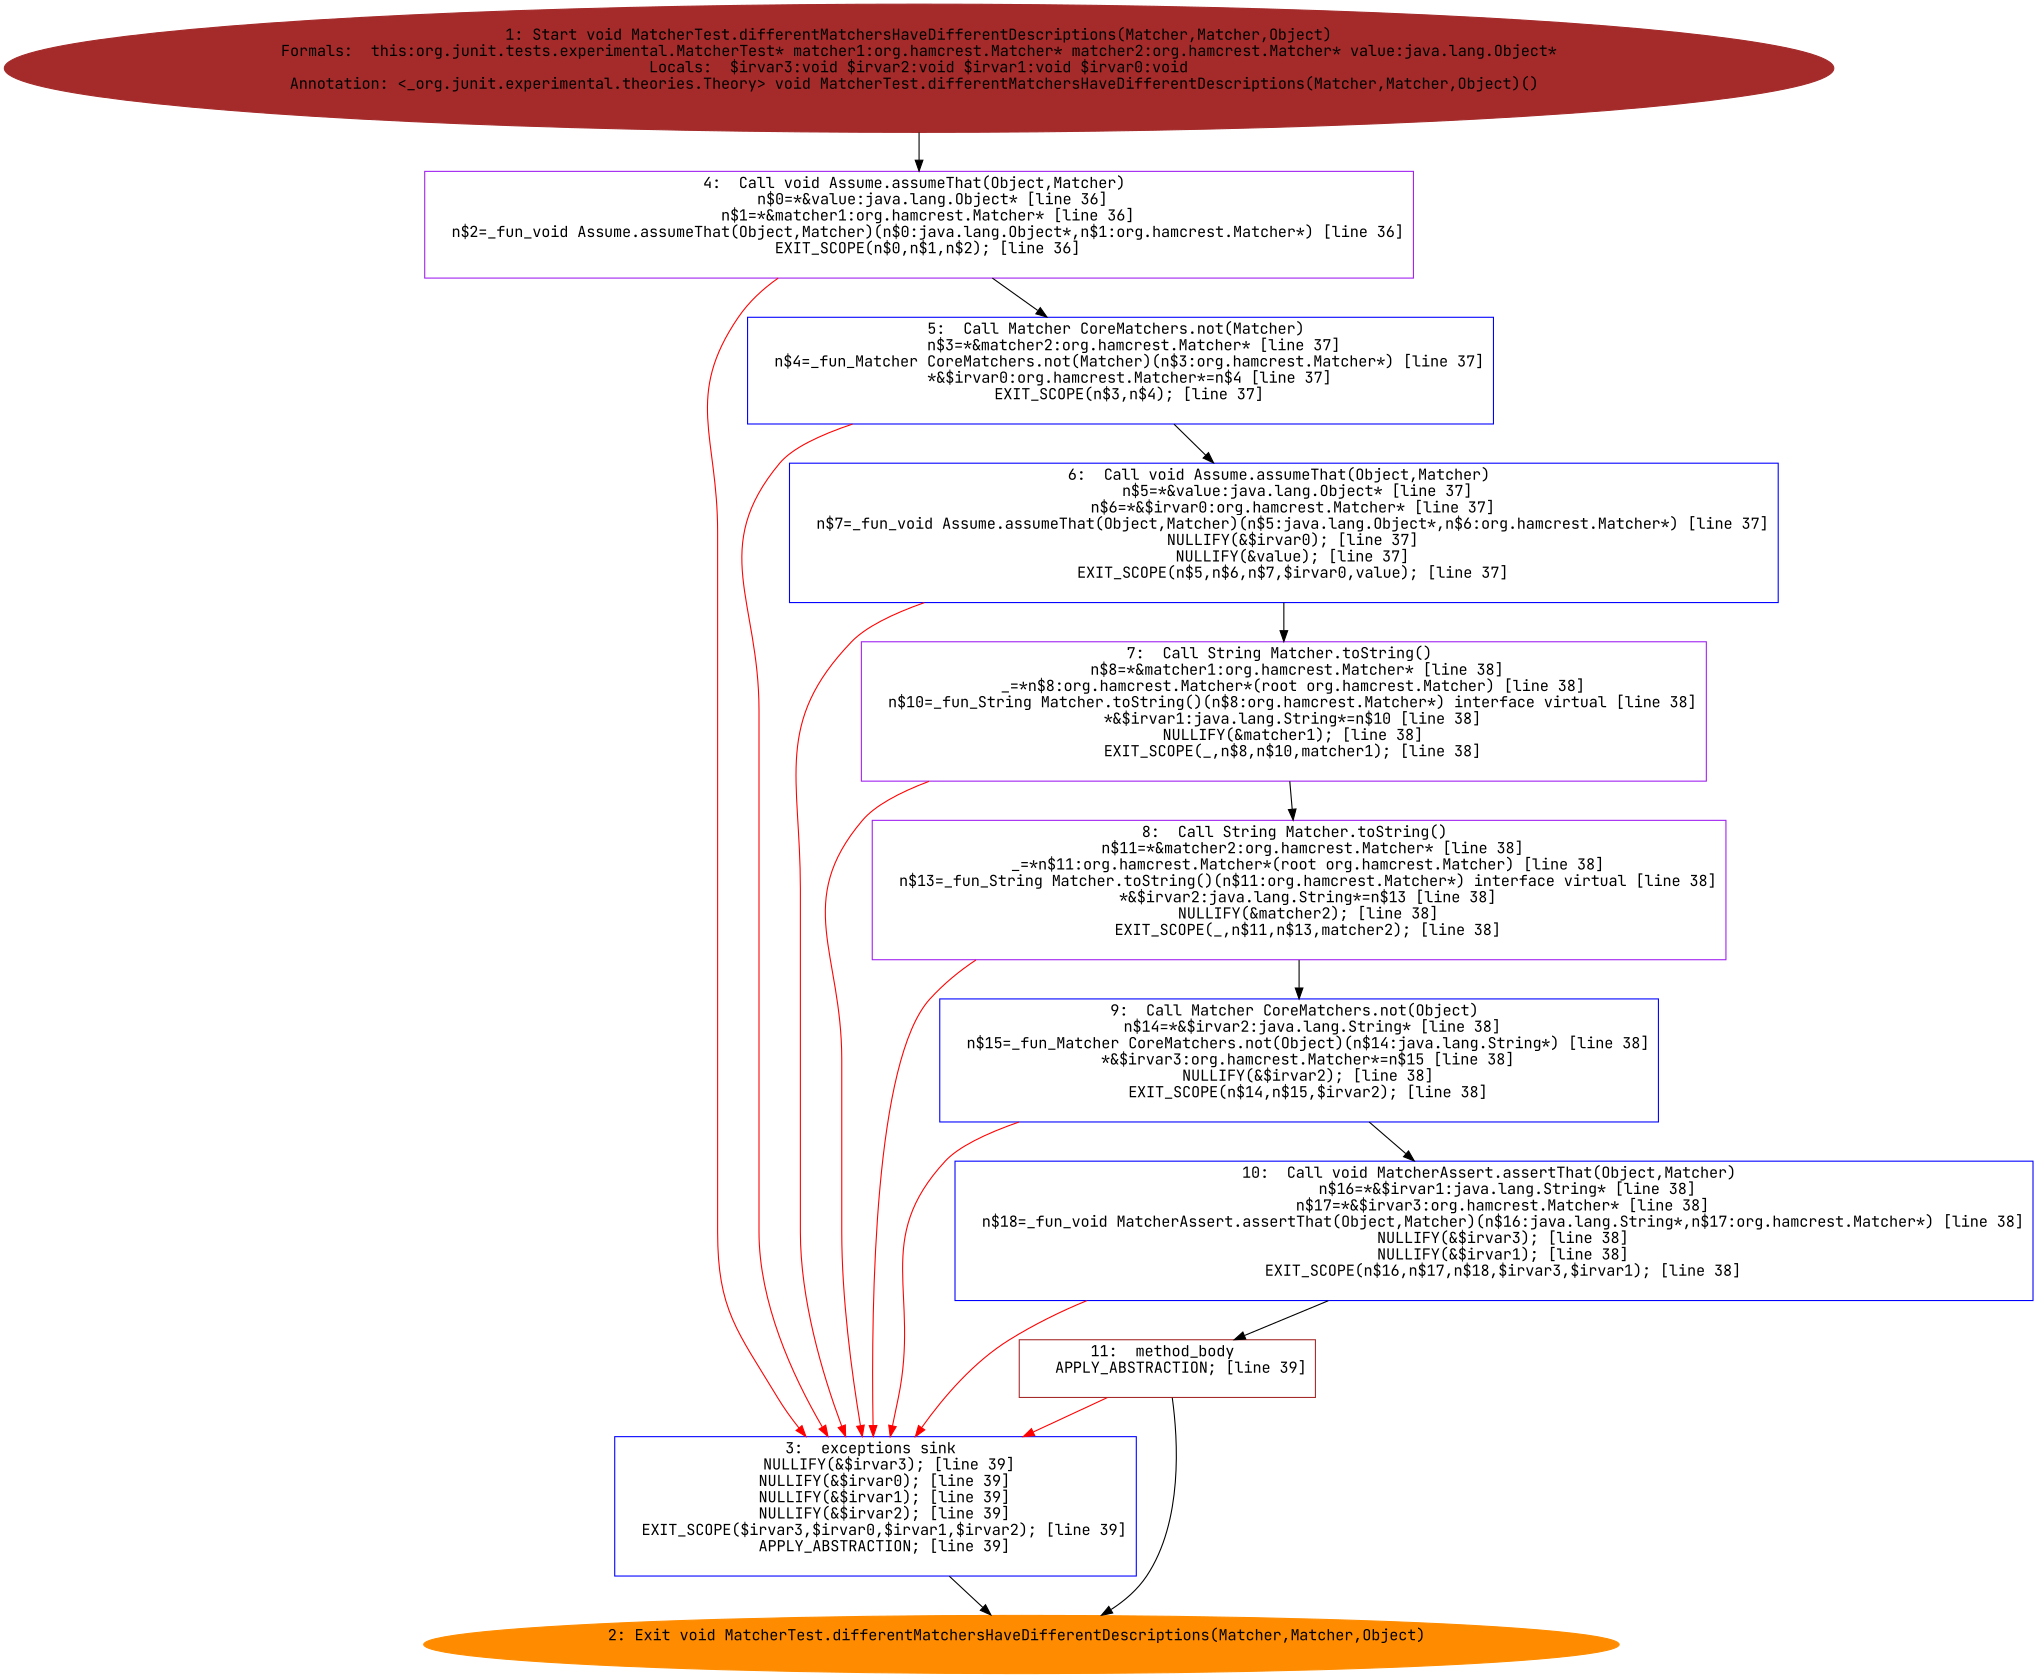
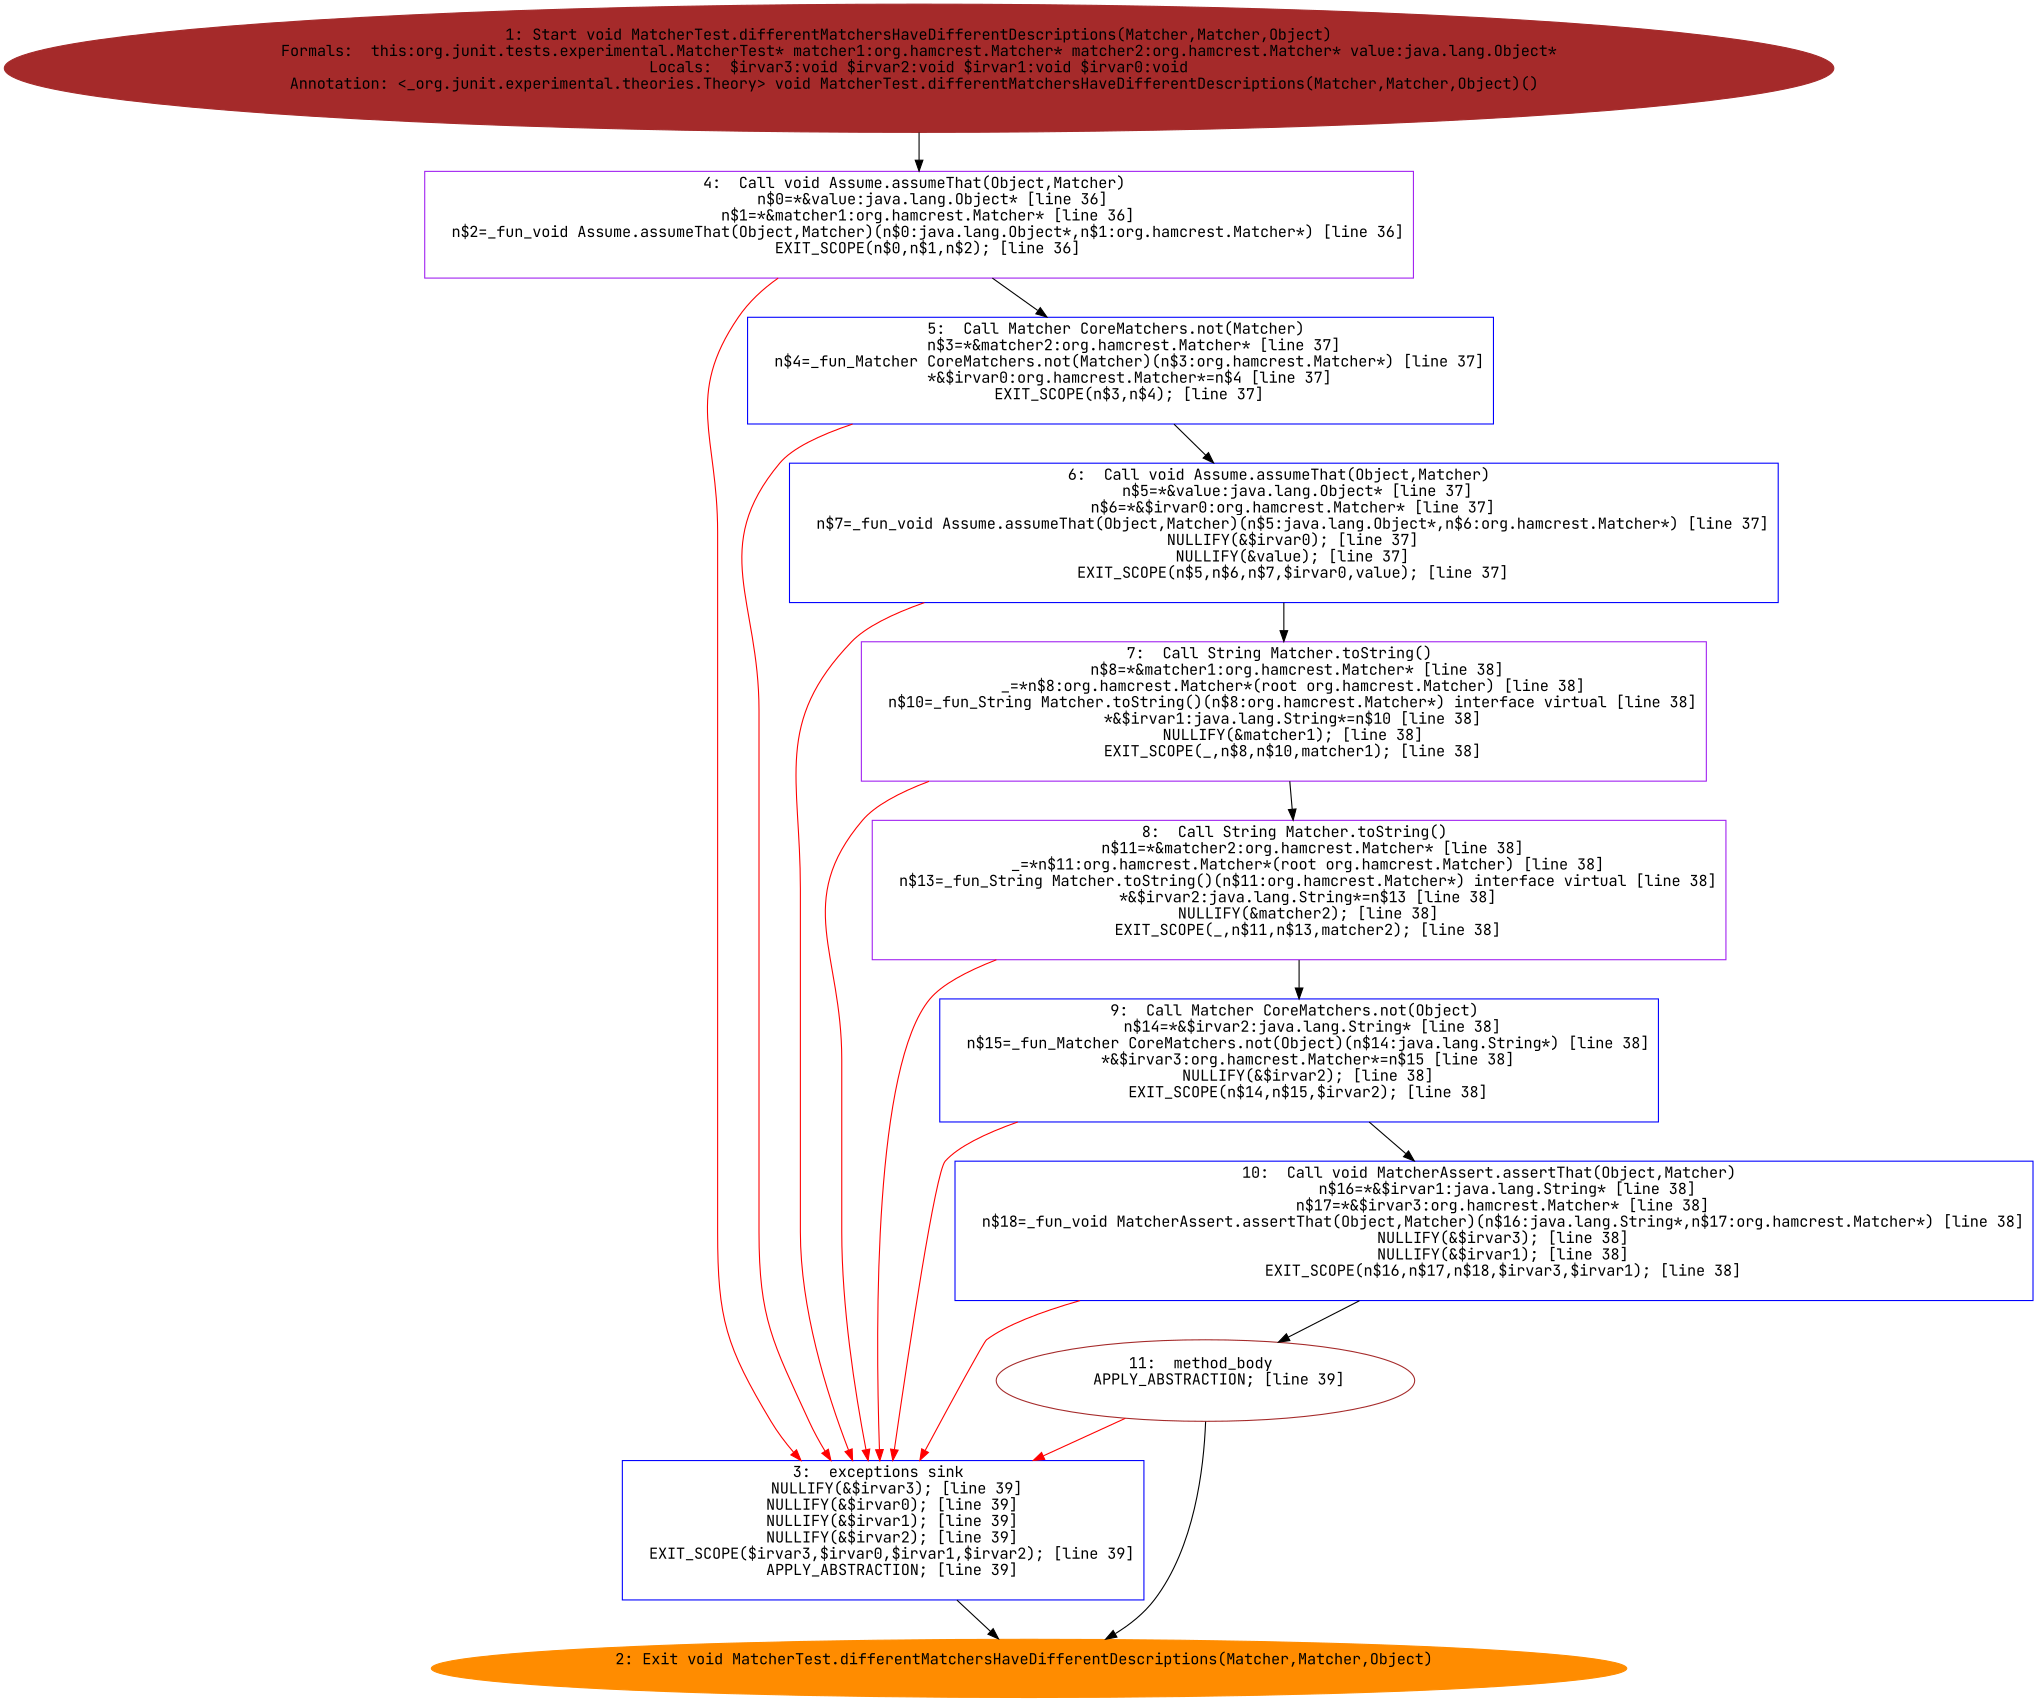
node "11:  method_body APPLY_ABSTRACTION; [line 39]": shape box -> ellipse
